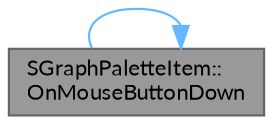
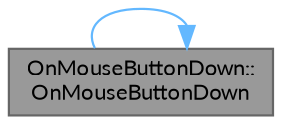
node "SGraphPaletteItem:: OnMouseButtonDown": label "SGraphPaletteItem:: OnMouseButtonDown" -> "OnMouseButtonDown:: OnMouseButtonDown"
